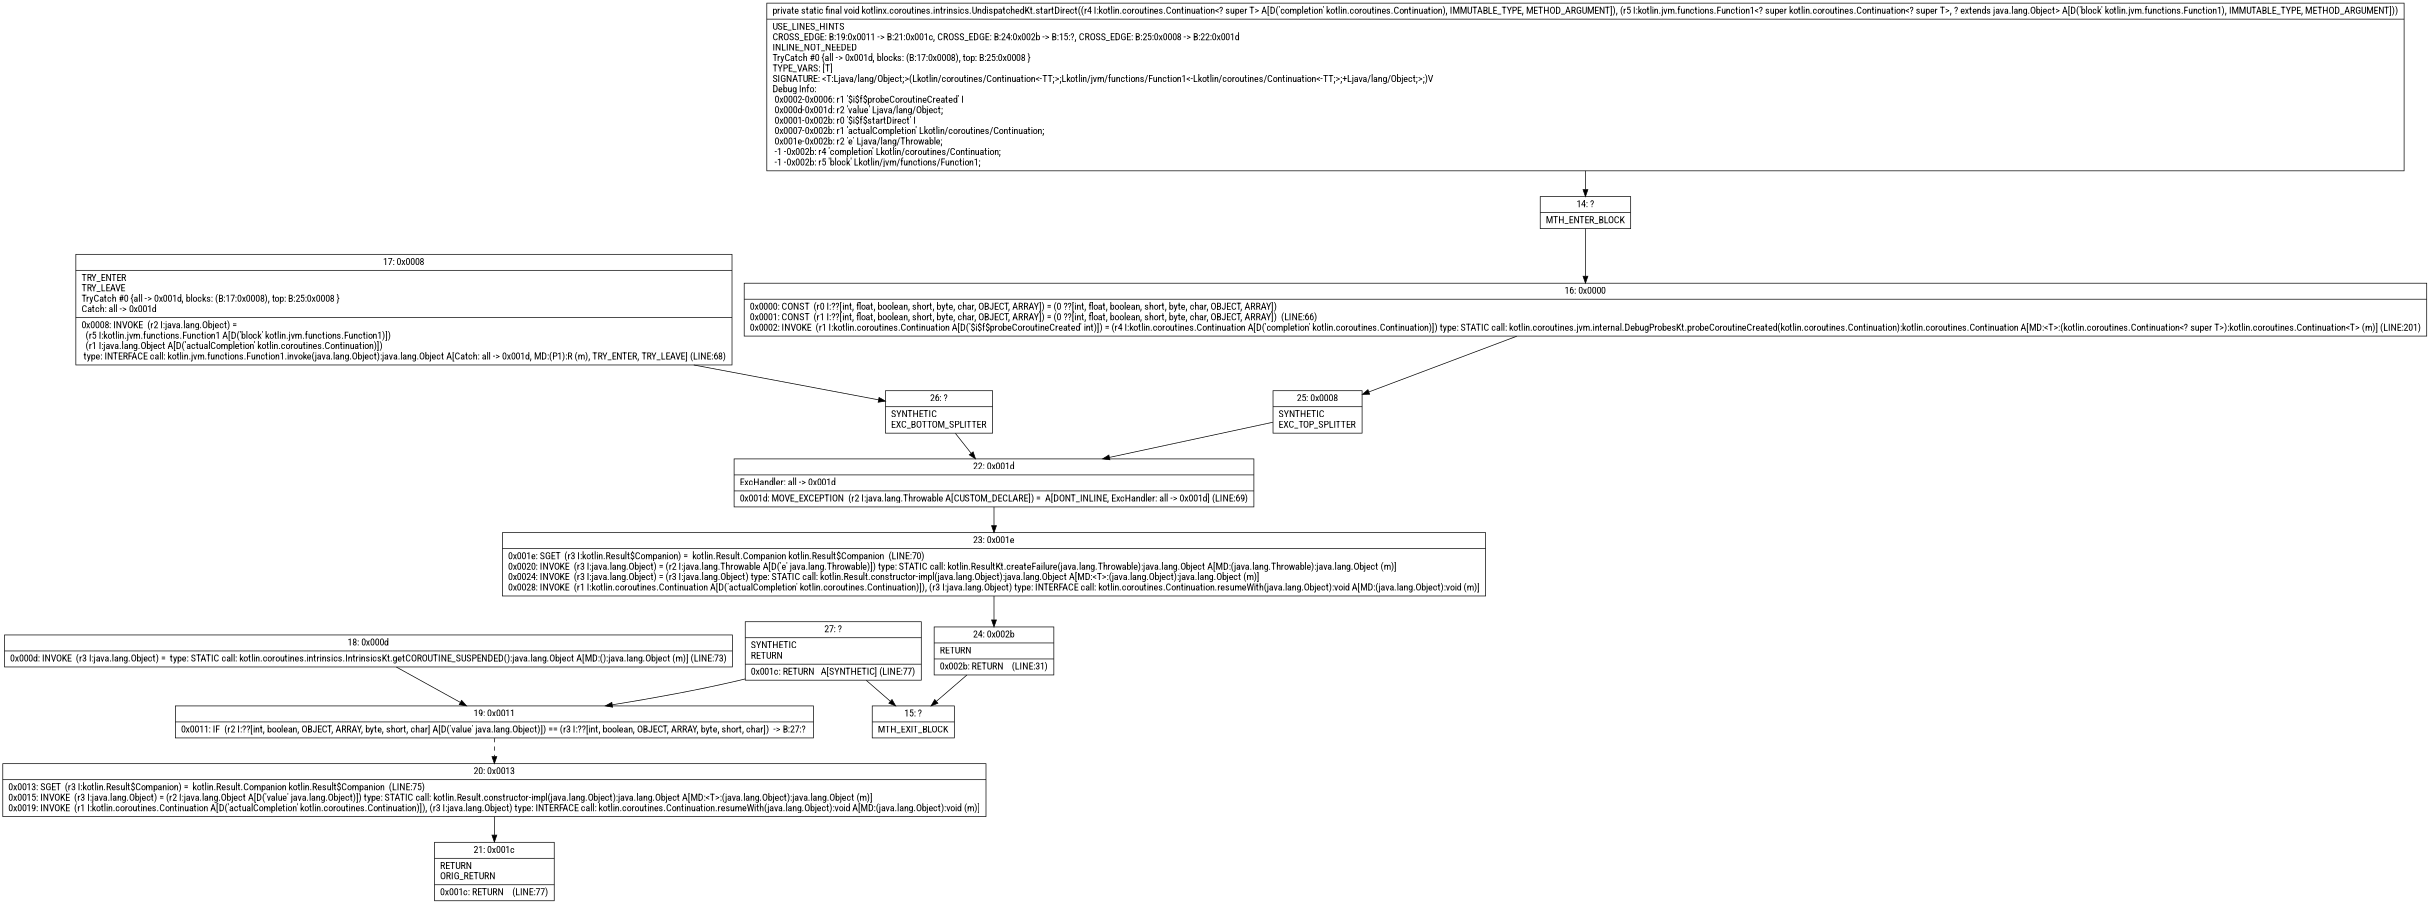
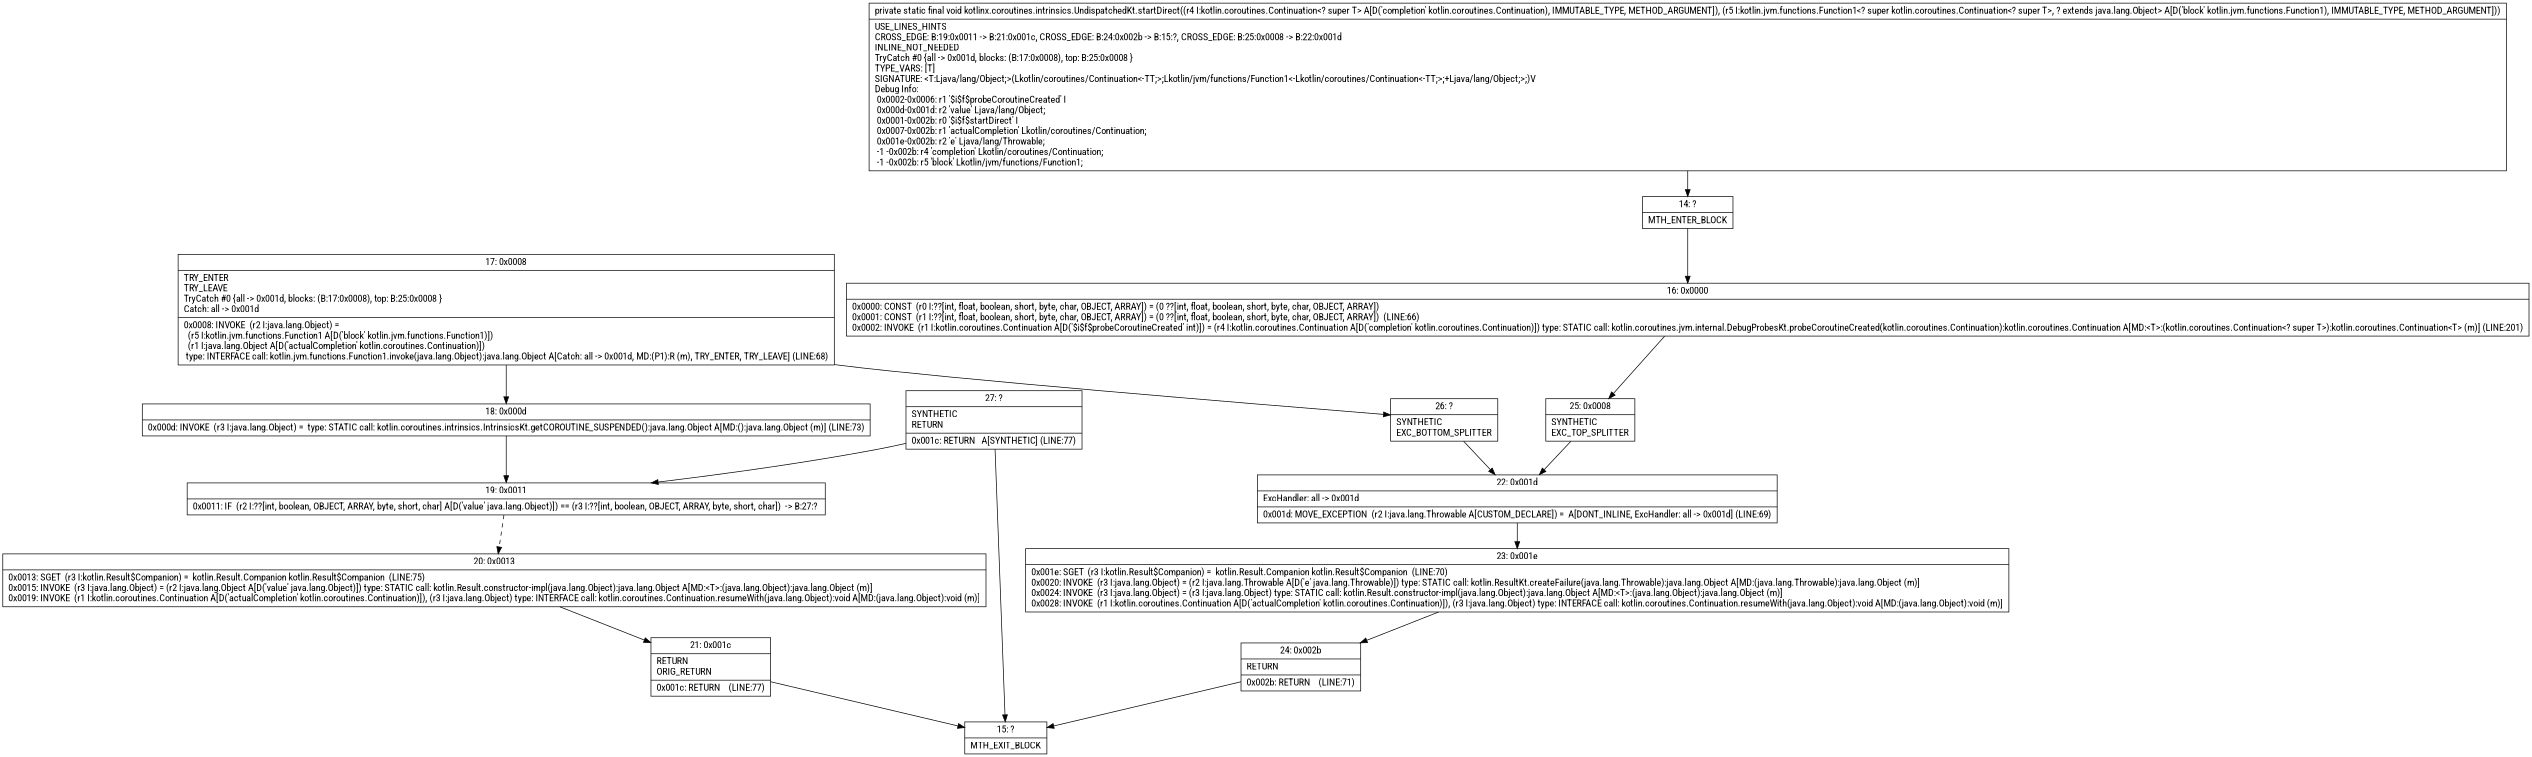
edge "17: 0x0008" -> "18: 0x000d": added
node "24: 0x002b": text "0x002b: RETURN    (LINE:31)" -> "0x002b: RETURN    (LINE:71)"
edge "21: 0x001c" -> "15: ?": added
